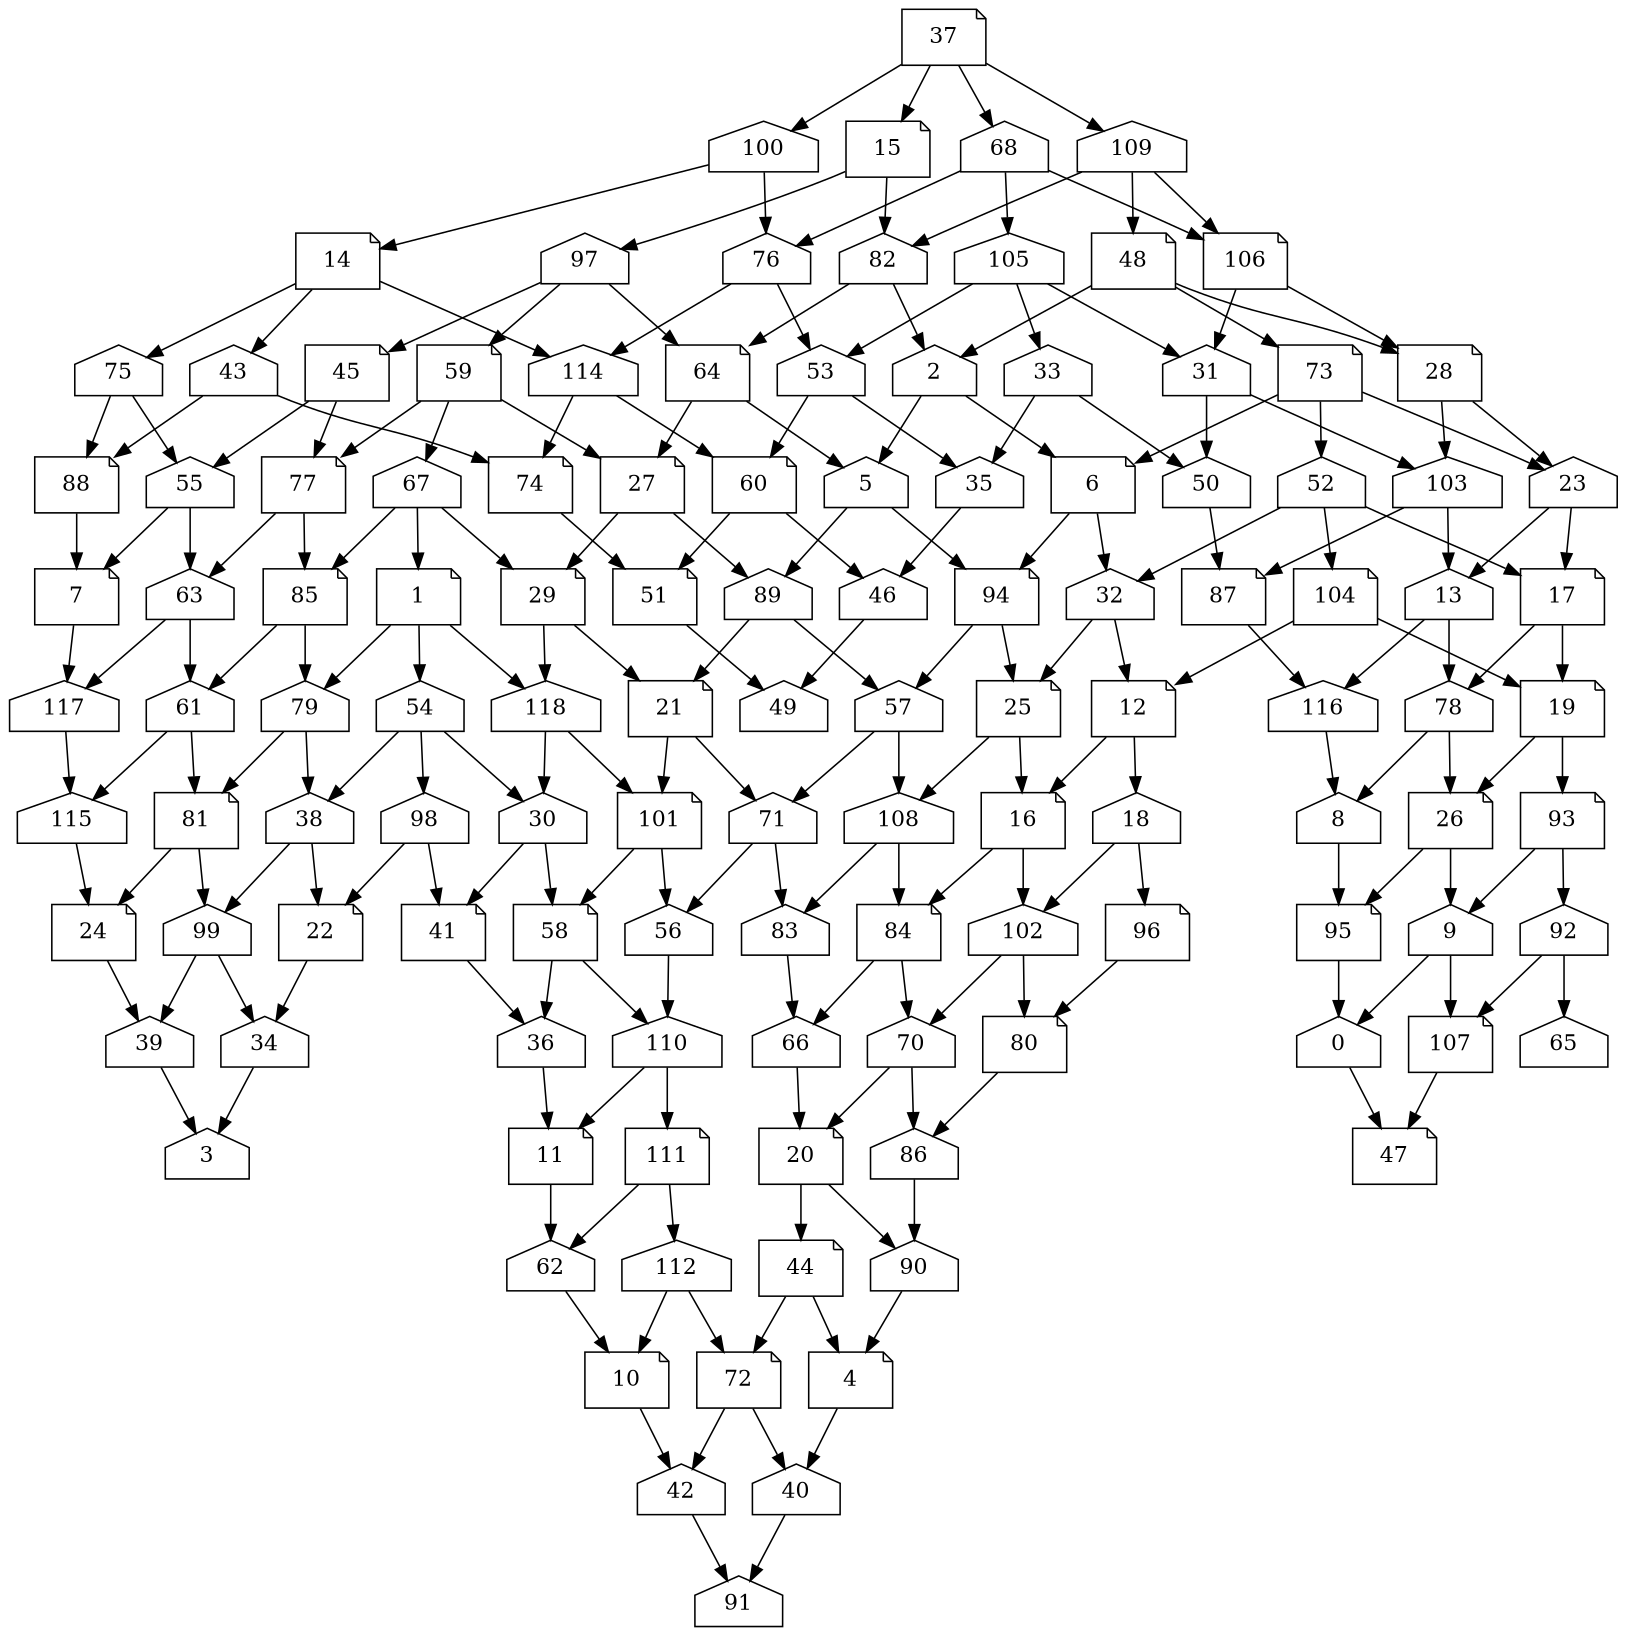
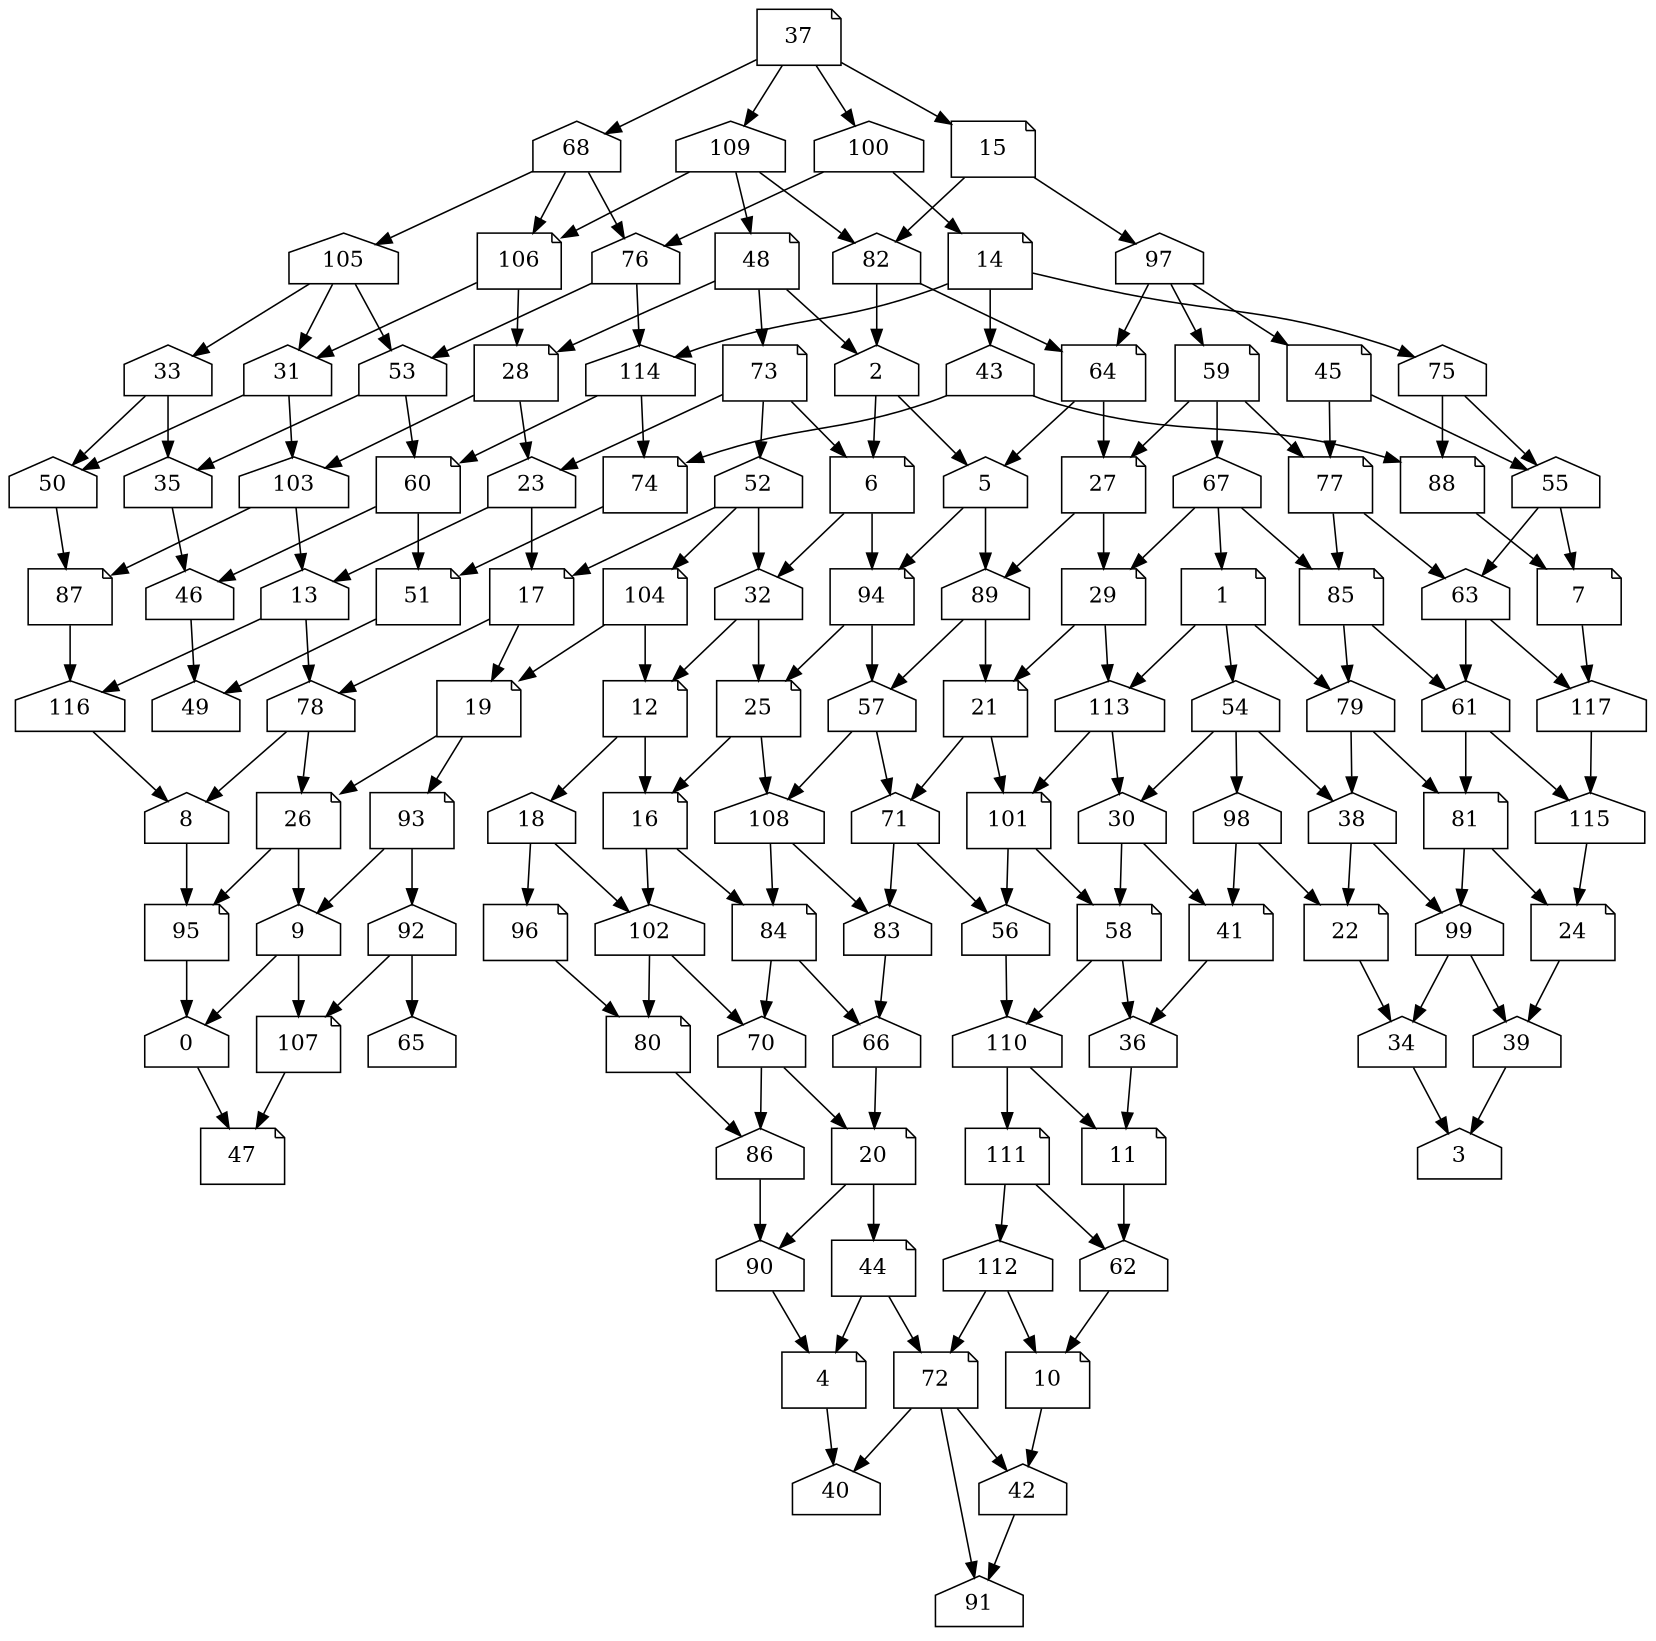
node "118": label "118" -> "113"
edge "40" -> "91": now "72" -> "91"
